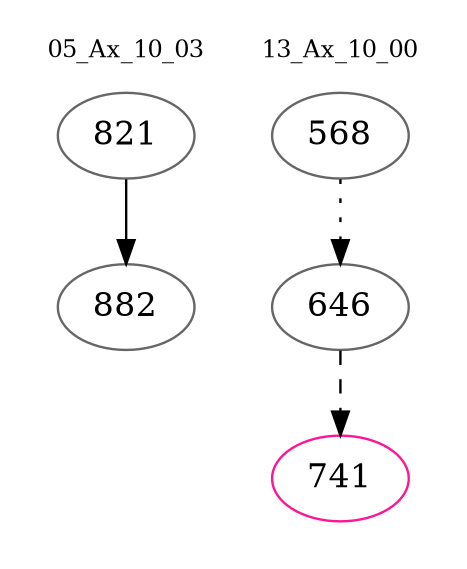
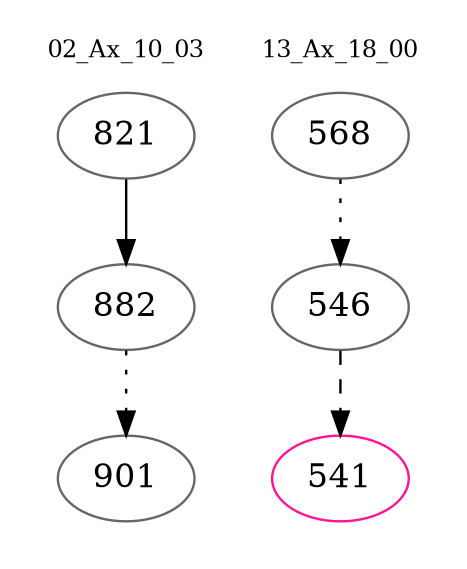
cluster "05_Ax_10_03": label "05_Ax_10_03" -> "02_Ax_10_03"
cluster "13_Ax_10_00": label "13_Ax_10_00" -> "13_Ax_18_00"
node "646": label "646" -> "546"
node "901": added
node "741": label "741" -> "541"
